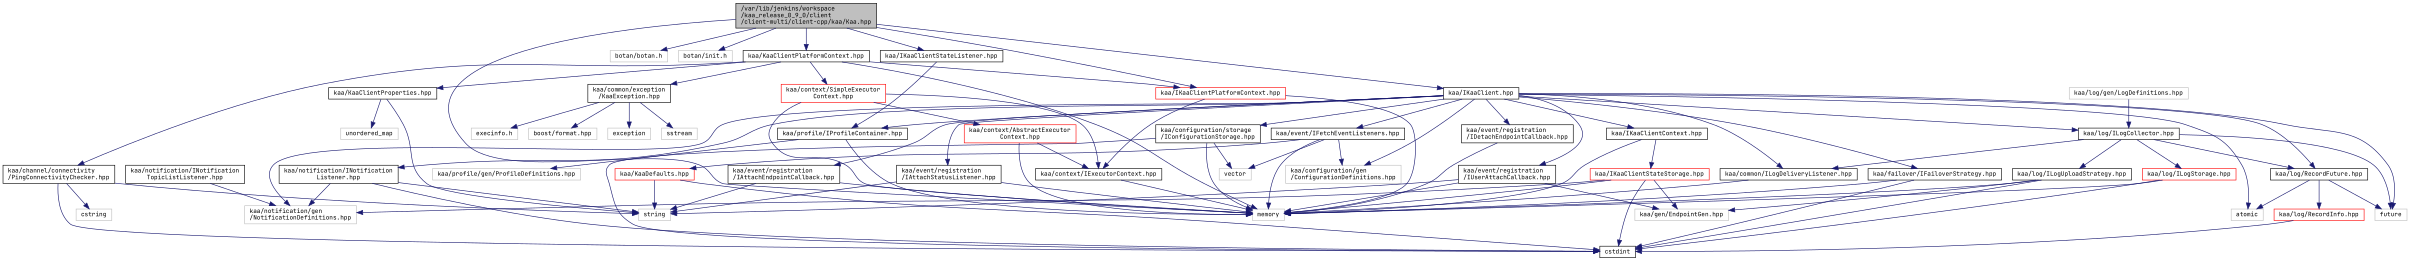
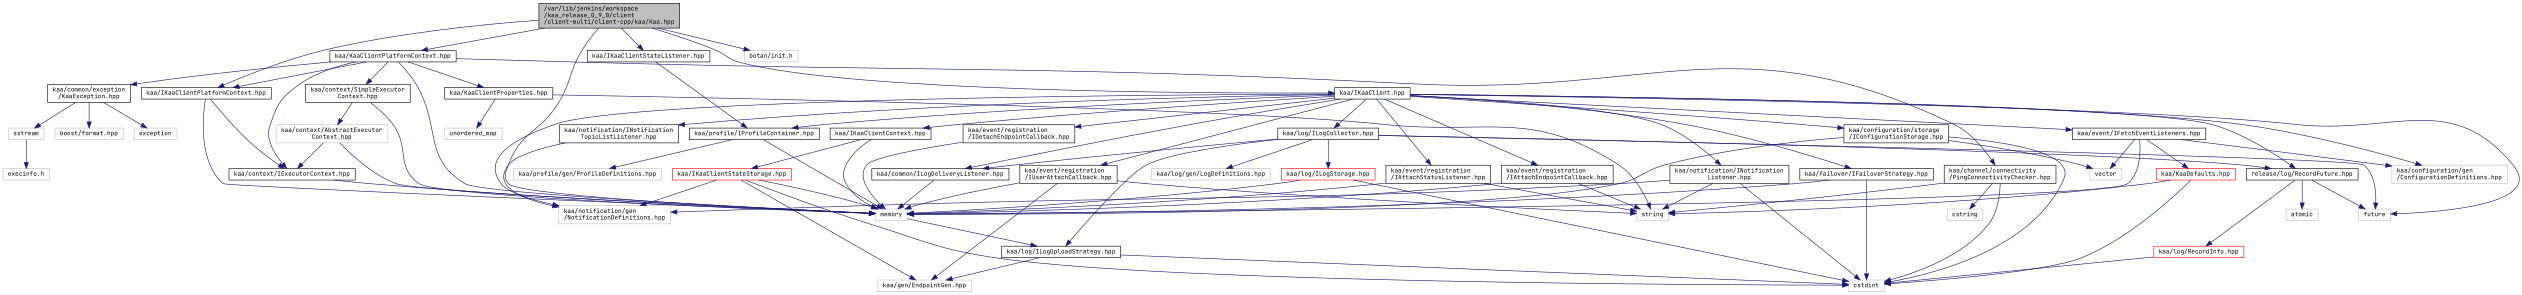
node "botan/botan.h": removed
node "kaa/context/SimpleExecutor Context.hpp": color red -> black
node "kaa/IKaaClientPlatformContext.hpp": color red -> black
edge "kaa/context/SimpleExecutor Context.hpp" -> "kaa/context/IExecutorContext.hpp": now "kaa/KaaClientPlatformContext.hpp" -> "kaa/context/IExecutorContext.hpp"
edge "kaa/IKaaClient.hpp" -> "atomic": now "kaa/IKaaClient.hpp" -> "kaa/notification/INotification TopicListListener.hpp"
edge "kaa/log/gen/LogDefinitions.hpp" -> "kaa/log/ILogCollector.hpp": reversed
edge "kaa/common/exception /KaaException.hpp" -> "execinfo.h": now "sstream" -> "execinfo.h"
node "kaa/context/AbstractExecutor Context.hpp": color red -> grey75
node "kaa/log/RecordFuture.hpp": label "kaa/log/RecordFuture.hpp" -> "release/log/RecordFuture.hpp"
edge "kaa/log/ILogUploadStrategy.hpp" -> "memory": reversed
node "cstdint": color black -> grey75
